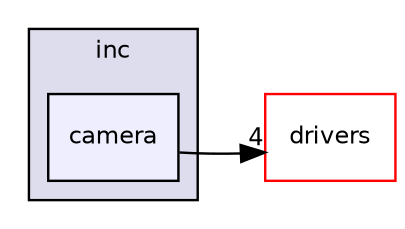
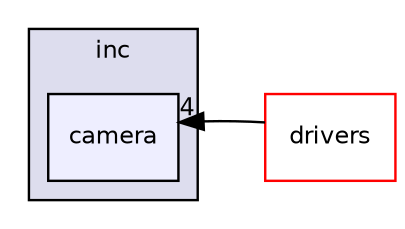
edge "camera" -> "drivers": reversed
